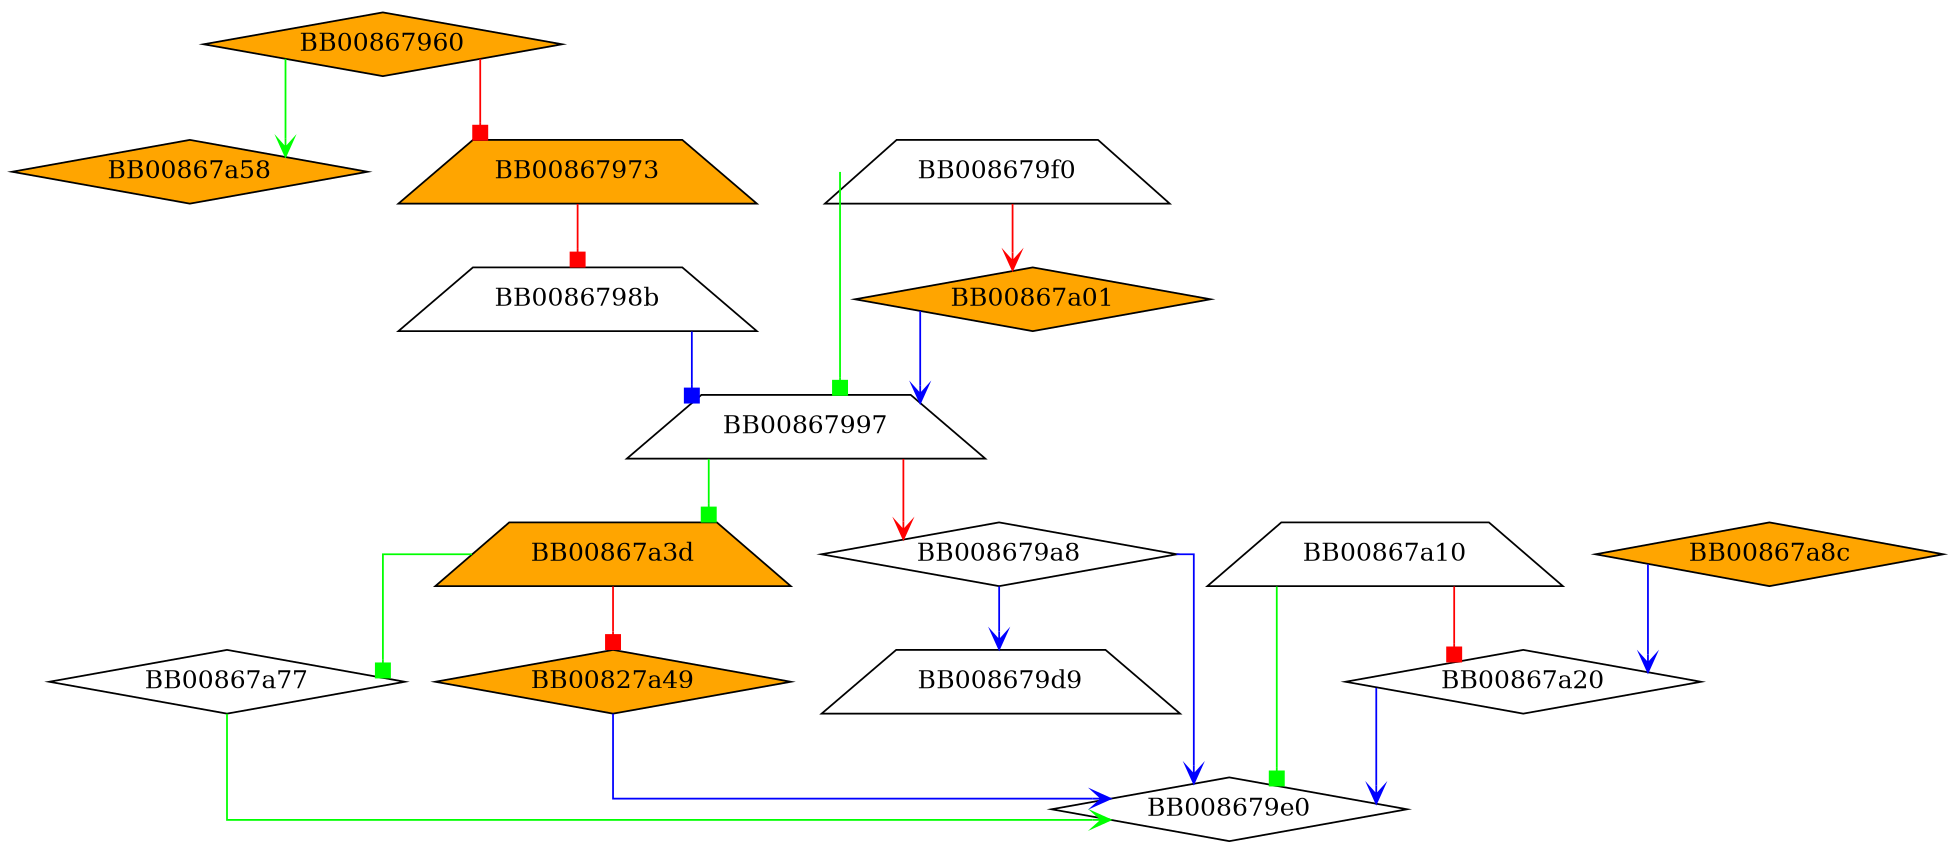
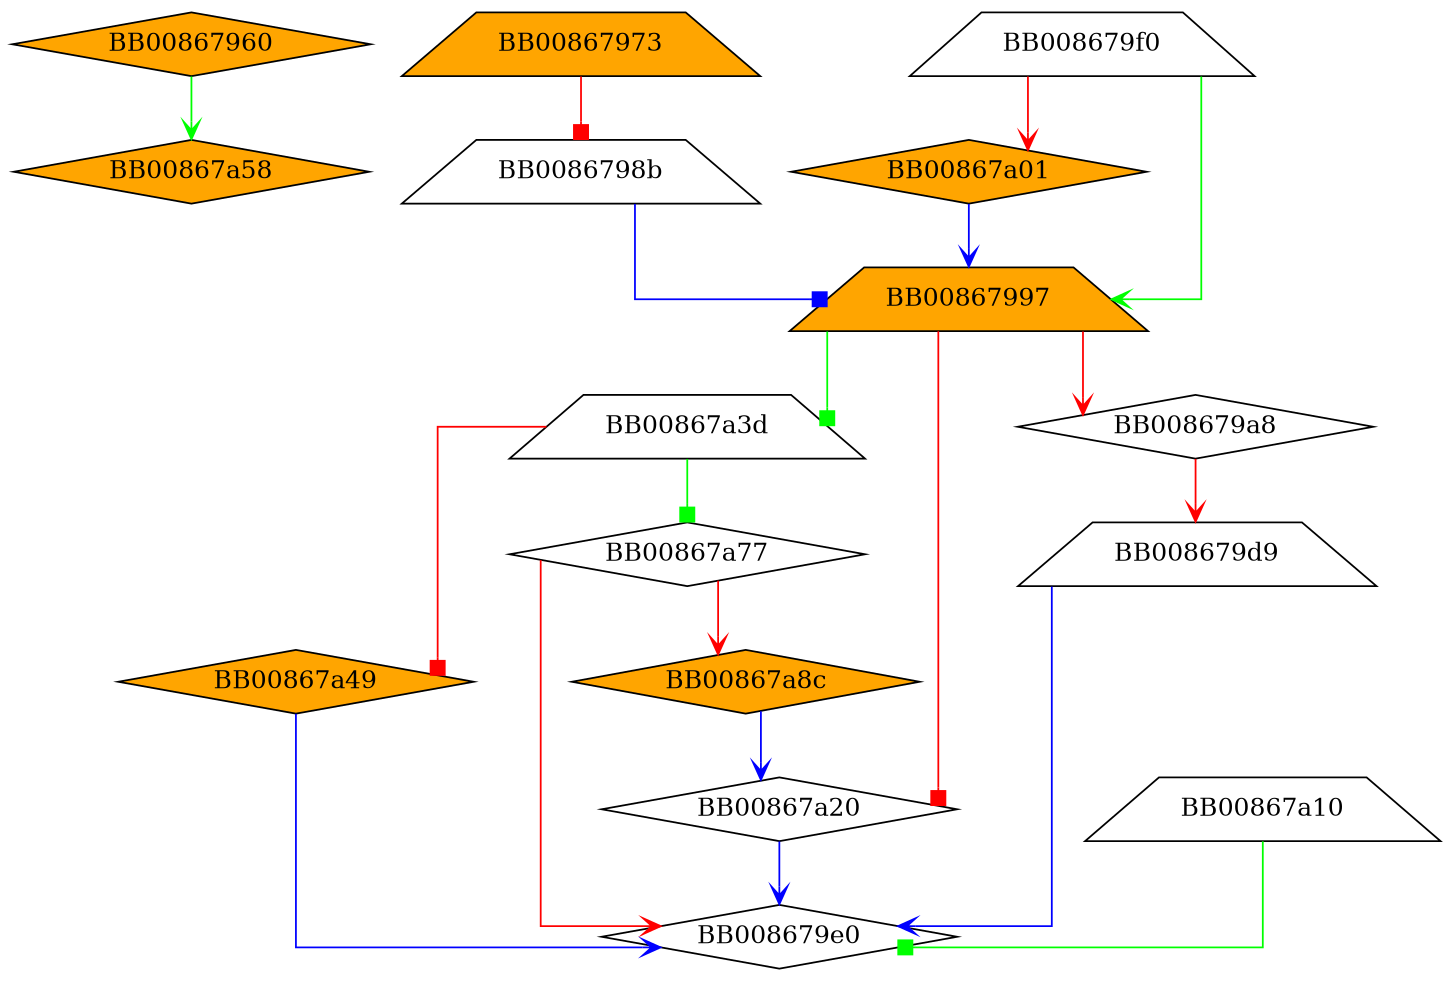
edge "BB00867960" -> "BB00867973": removed
edge "BB008679f0" -> "BB00867997": arrowhead box -> vee
node "BB00867997": fillcolor white -> orange
node "BB00867a3d": fillcolor orange -> white
edge "BB00867a77" -> "BB00867a8c": added
edge "BB008679a8" -> "BB008679d9": color blue -> red
edge "BB00867a10" -> "BB00867a20": now "BB00867997" -> "BB00867a20"
edge "BB008679a8" -> "BB008679e0": now "BB008679d9" -> "BB008679e0"
node "BB00827a49": label "BB00827a49" -> "BB00867a49"
edge "BB00867a77" -> "BB008679e0": color green -> red
